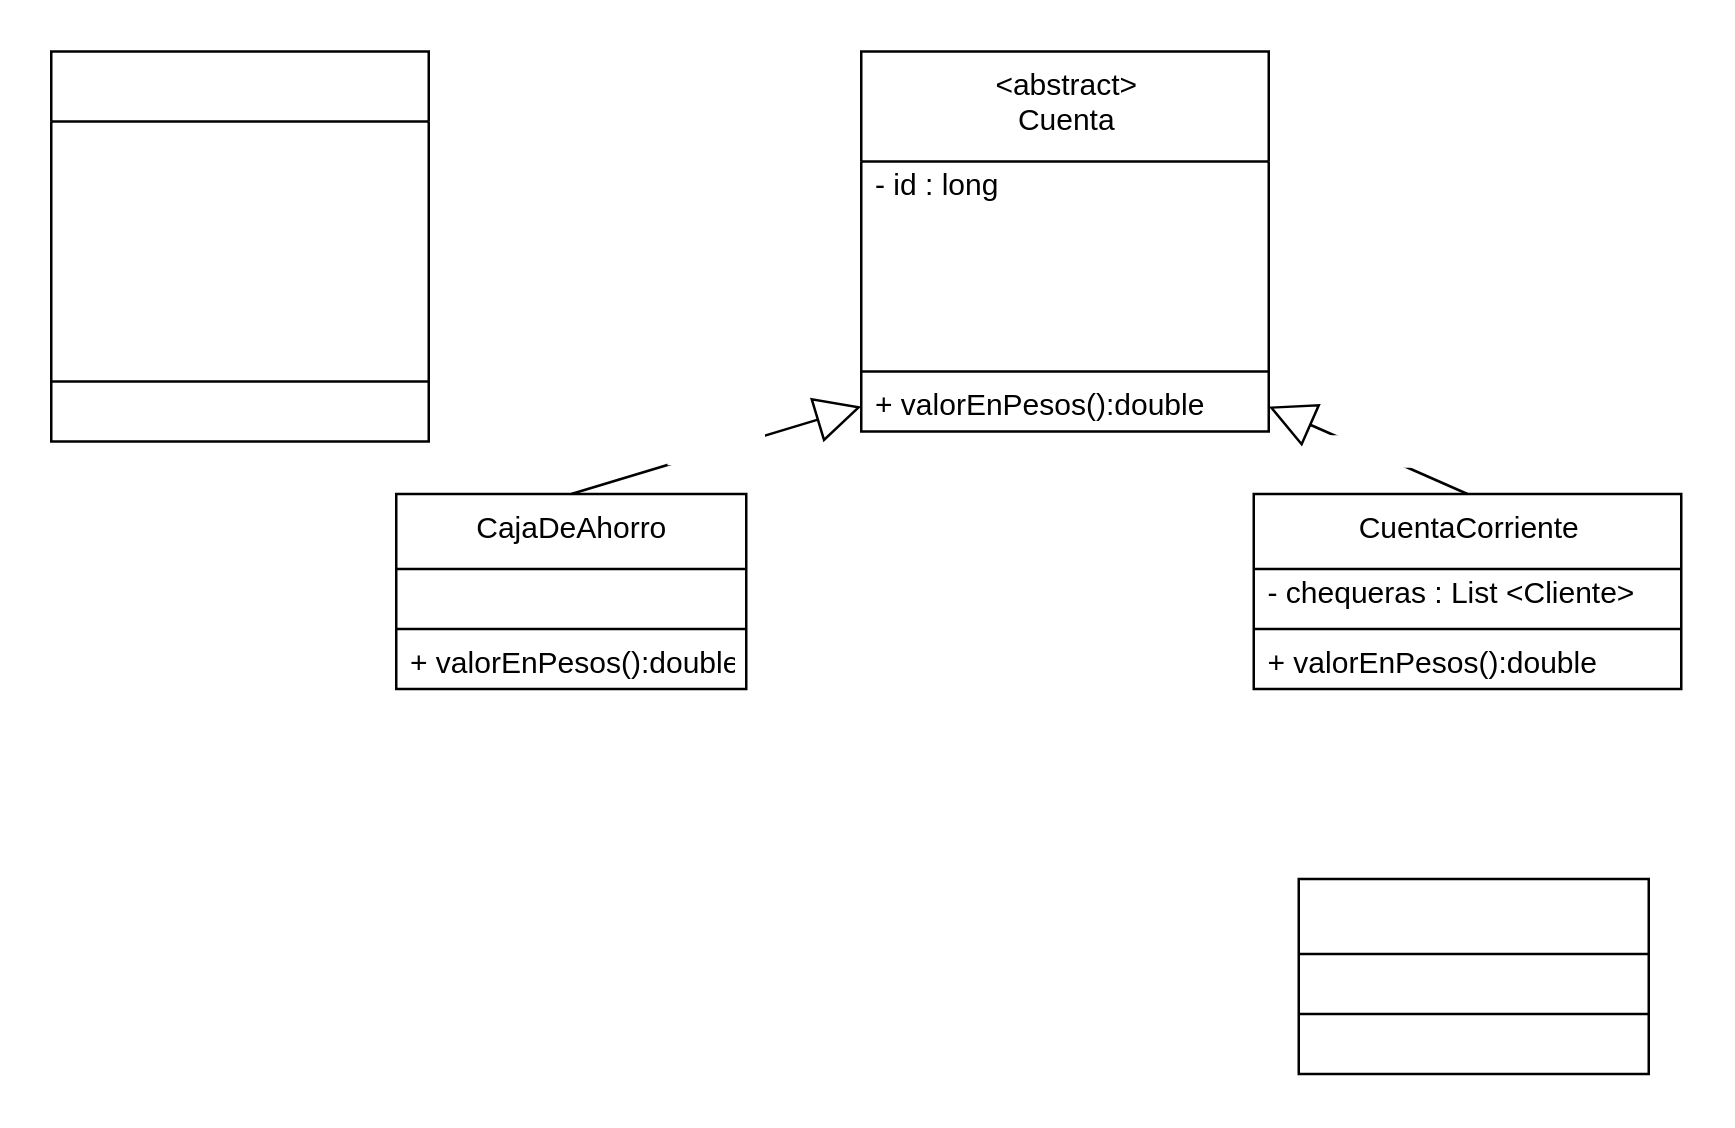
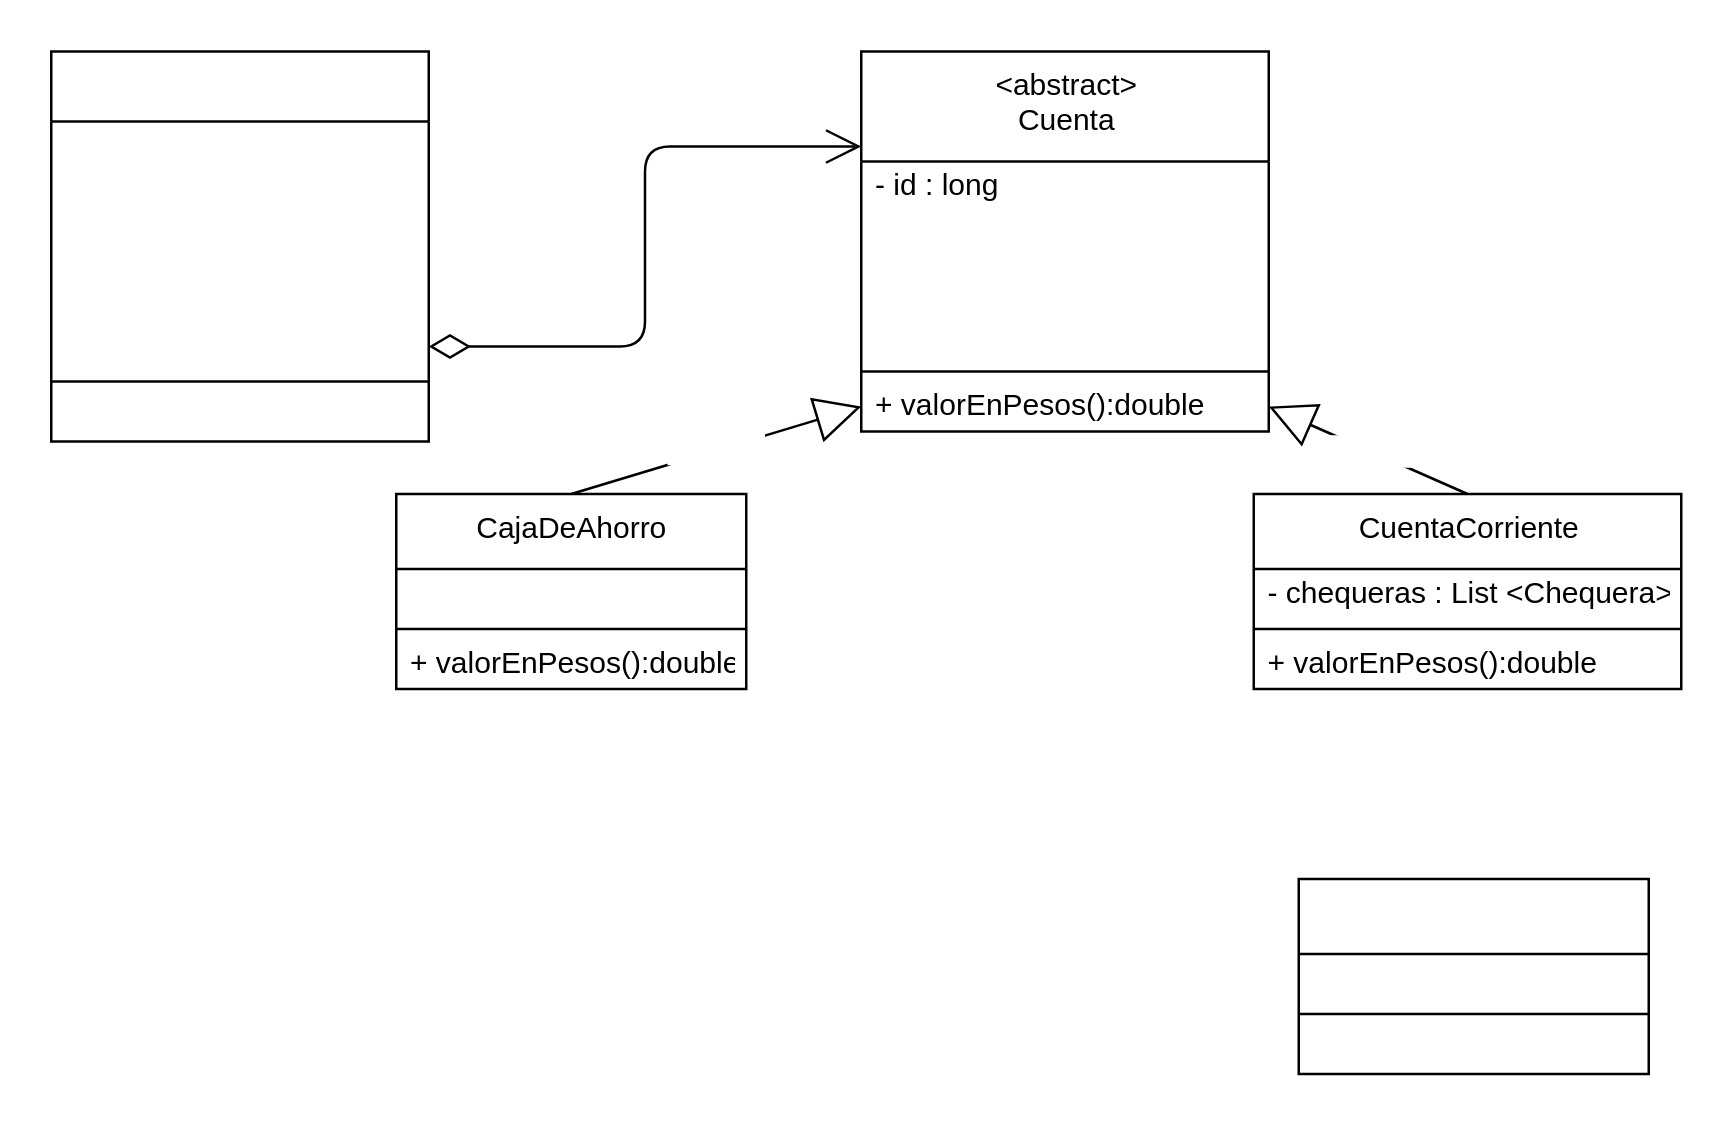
edge "<abstract> Cuenta" -- "- cuentas : List <Cuenta>": added, label "1"
node "- chequeras : List <Cliente>": label "- chequeras : List <Cliente>" -> "- chequeras : List <Chequera>"
